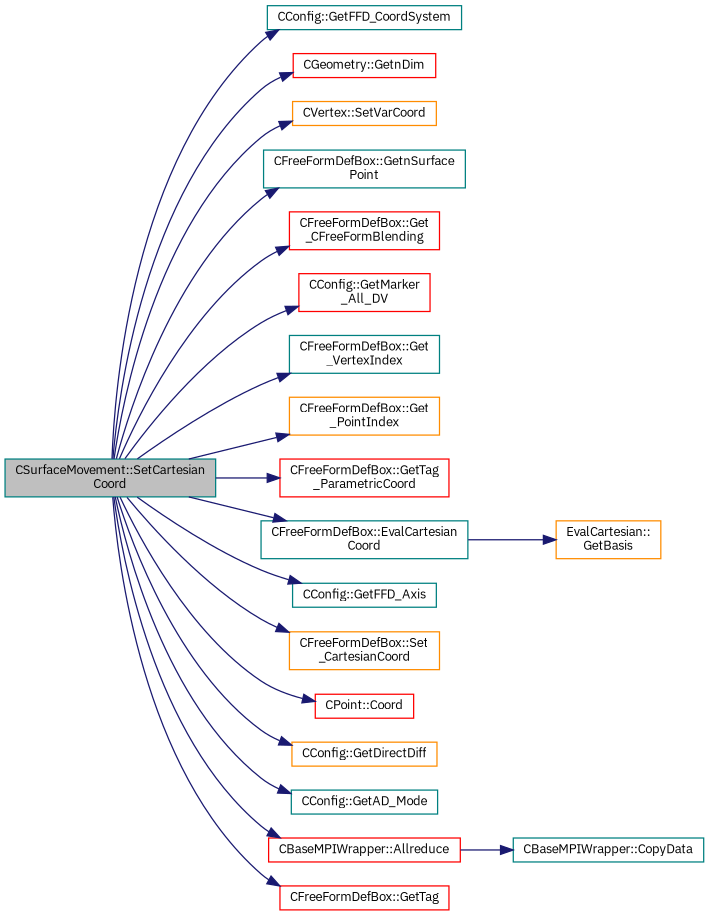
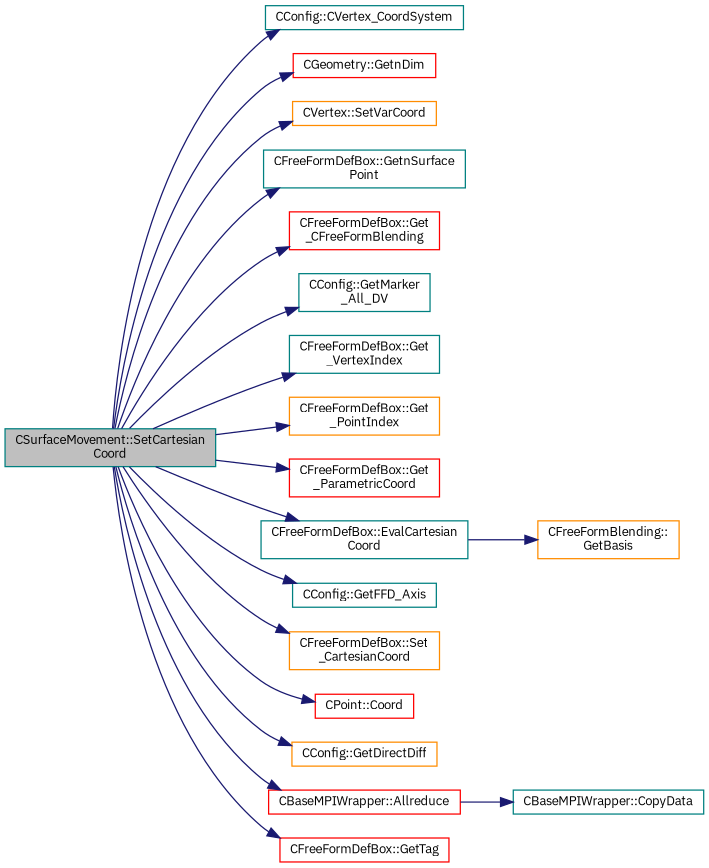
node "CConfig::GetFFD_CoordSystem": label "CConfig::GetFFD_CoordSystem" -> "CConfig::CVertex_CoordSystem"
node "CConfig::GetMarker _All_DV": color red -> teal
node "CFreeFormDefBox::GetTag _ParametricCoord": label "CFreeFormDefBox::GetTag _ParametricCoord" -> "CFreeFormDefBox::Get _ParametricCoord"
node "EvalCartesian:: GetBasis": label "EvalCartesian:: GetBasis" -> "CFreeFormBlending:: GetBasis"
node "CConfig::GetAD_Mode": removed
